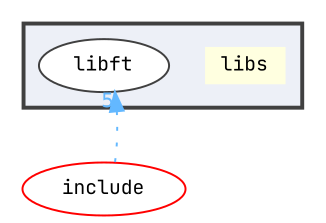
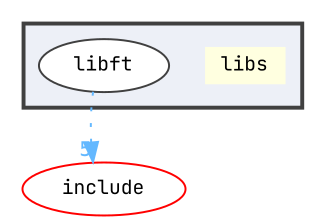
edge "include" -> "libft": reversed
